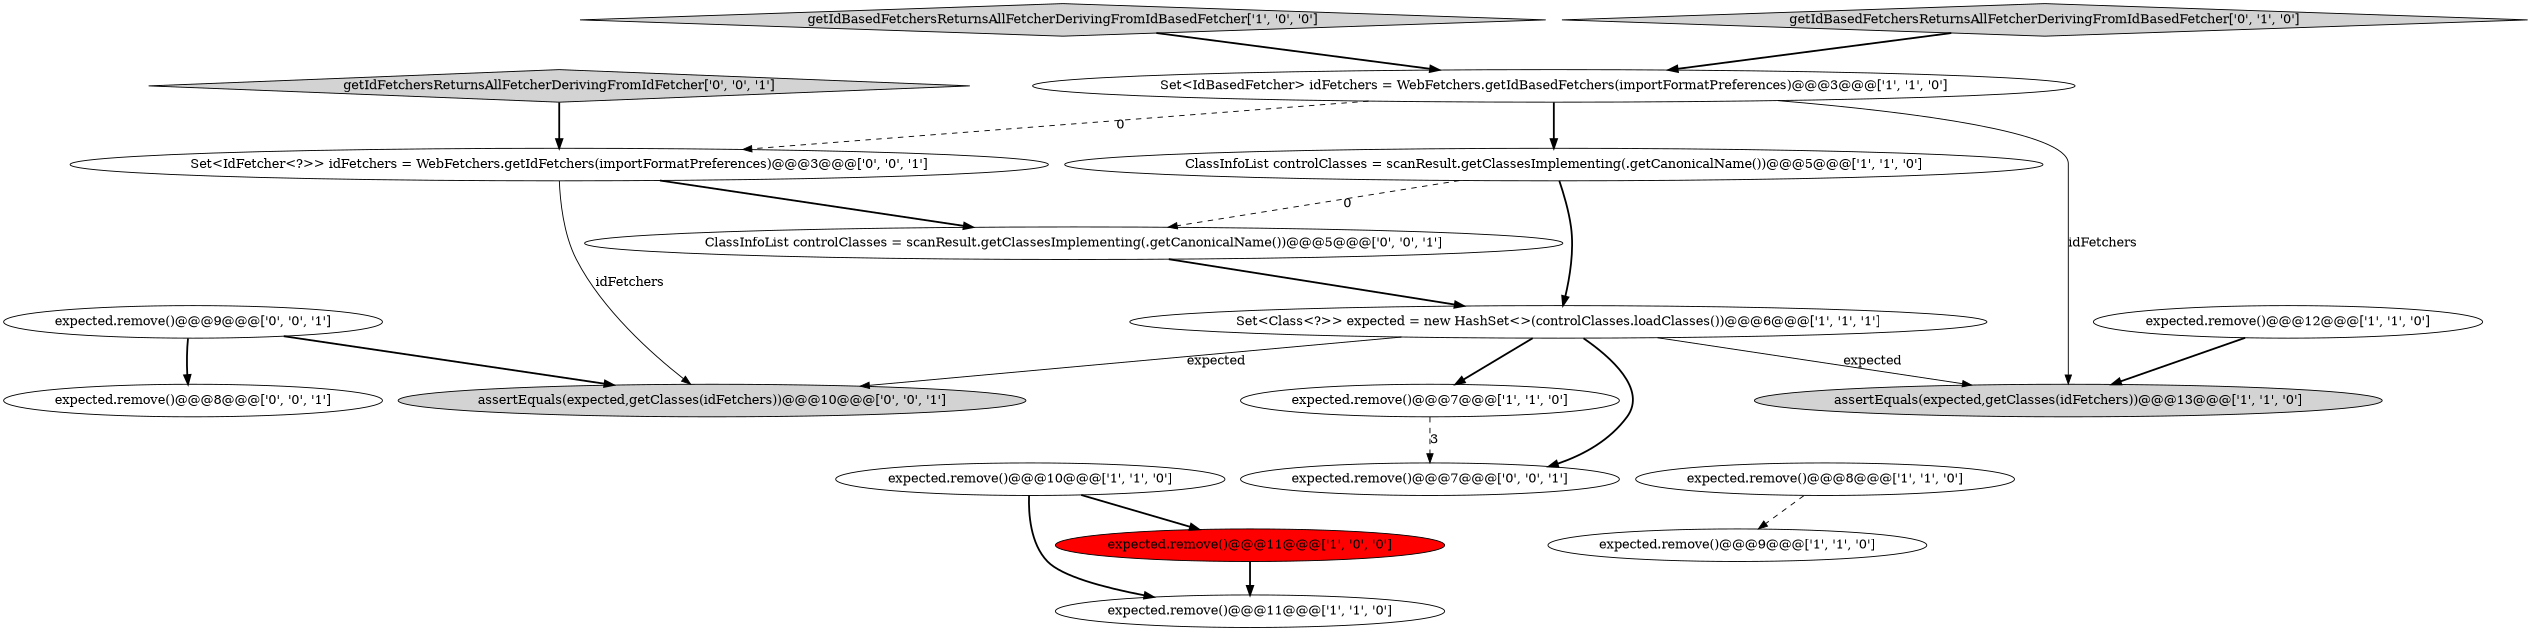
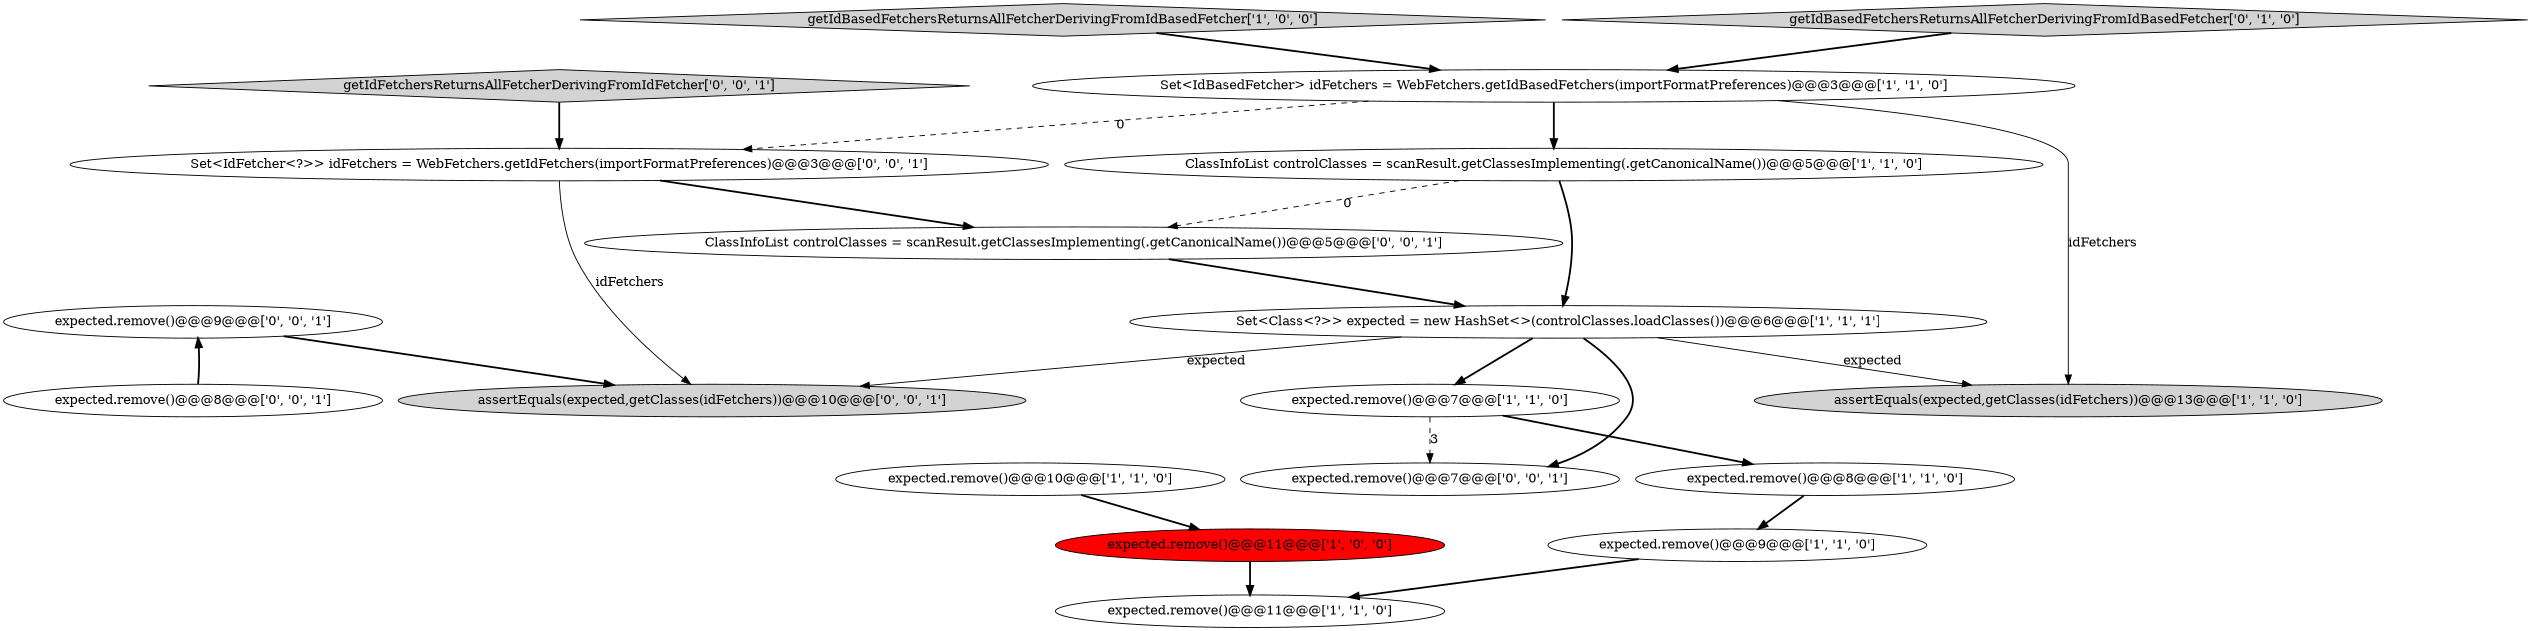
node "expected.remove()@@@12@@@['1', '1', '0']": removed
edge "expected.remove()@@@9@@@['0', '0', '1']" -> "expected.remove()@@@8@@@['0', '0', '1']": reversed
edge "expected.remove()@@@7@@@['1', '1', '0']" -> "expected.remove()@@@8@@@['1', '1', '0']": added
edge "expected.remove()@@@8@@@['1', '1', '0']" -> "expected.remove()@@@9@@@['1', '1', '0']": style dashed -> bold
edge "expected.remove()@@@10@@@['1', '1', '0']" -> "expected.remove()@@@11@@@['1', '1', '0']": now "expected.remove()@@@9@@@['1', '1', '0']" -> "expected.remove()@@@11@@@['1', '1', '0']"
